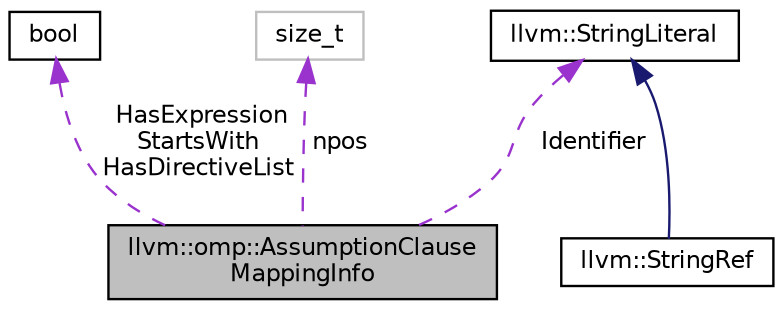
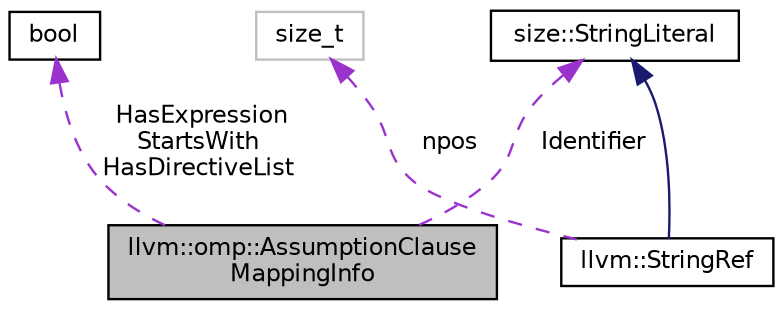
node "llvm::StringLiteral": label "llvm::StringLiteral" -> "size::StringLiteral"
edge "llvm::omp::AssumptionClause MappingInfo" -> "size_t": now "llvm::StringRef" -> "size_t"
